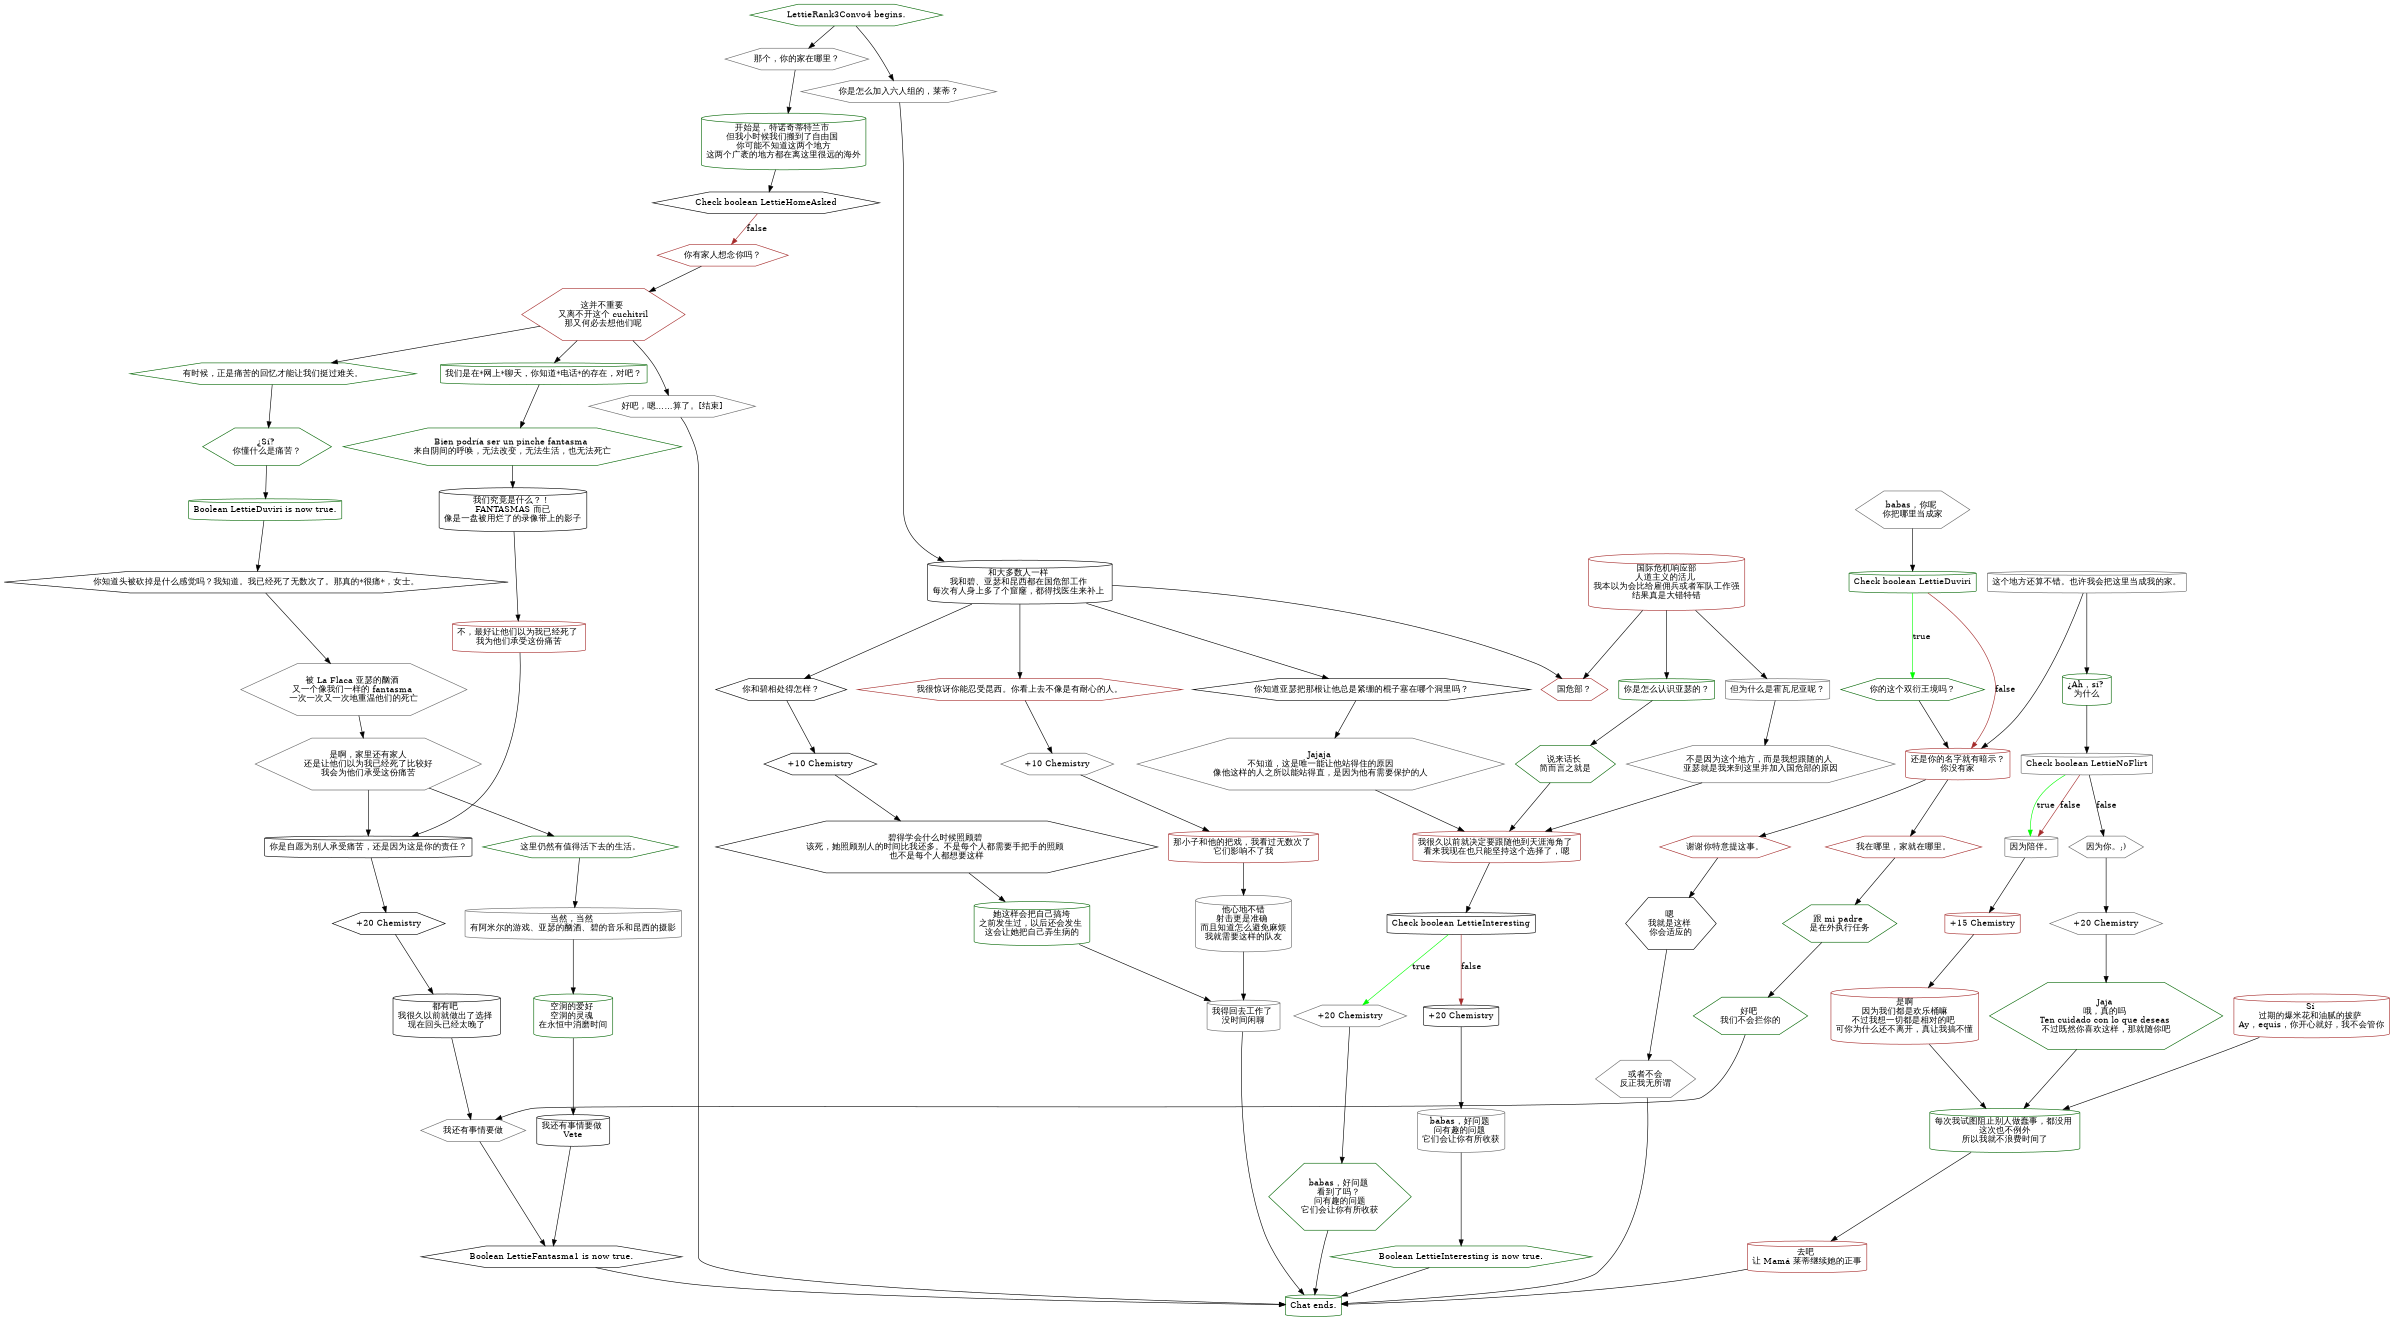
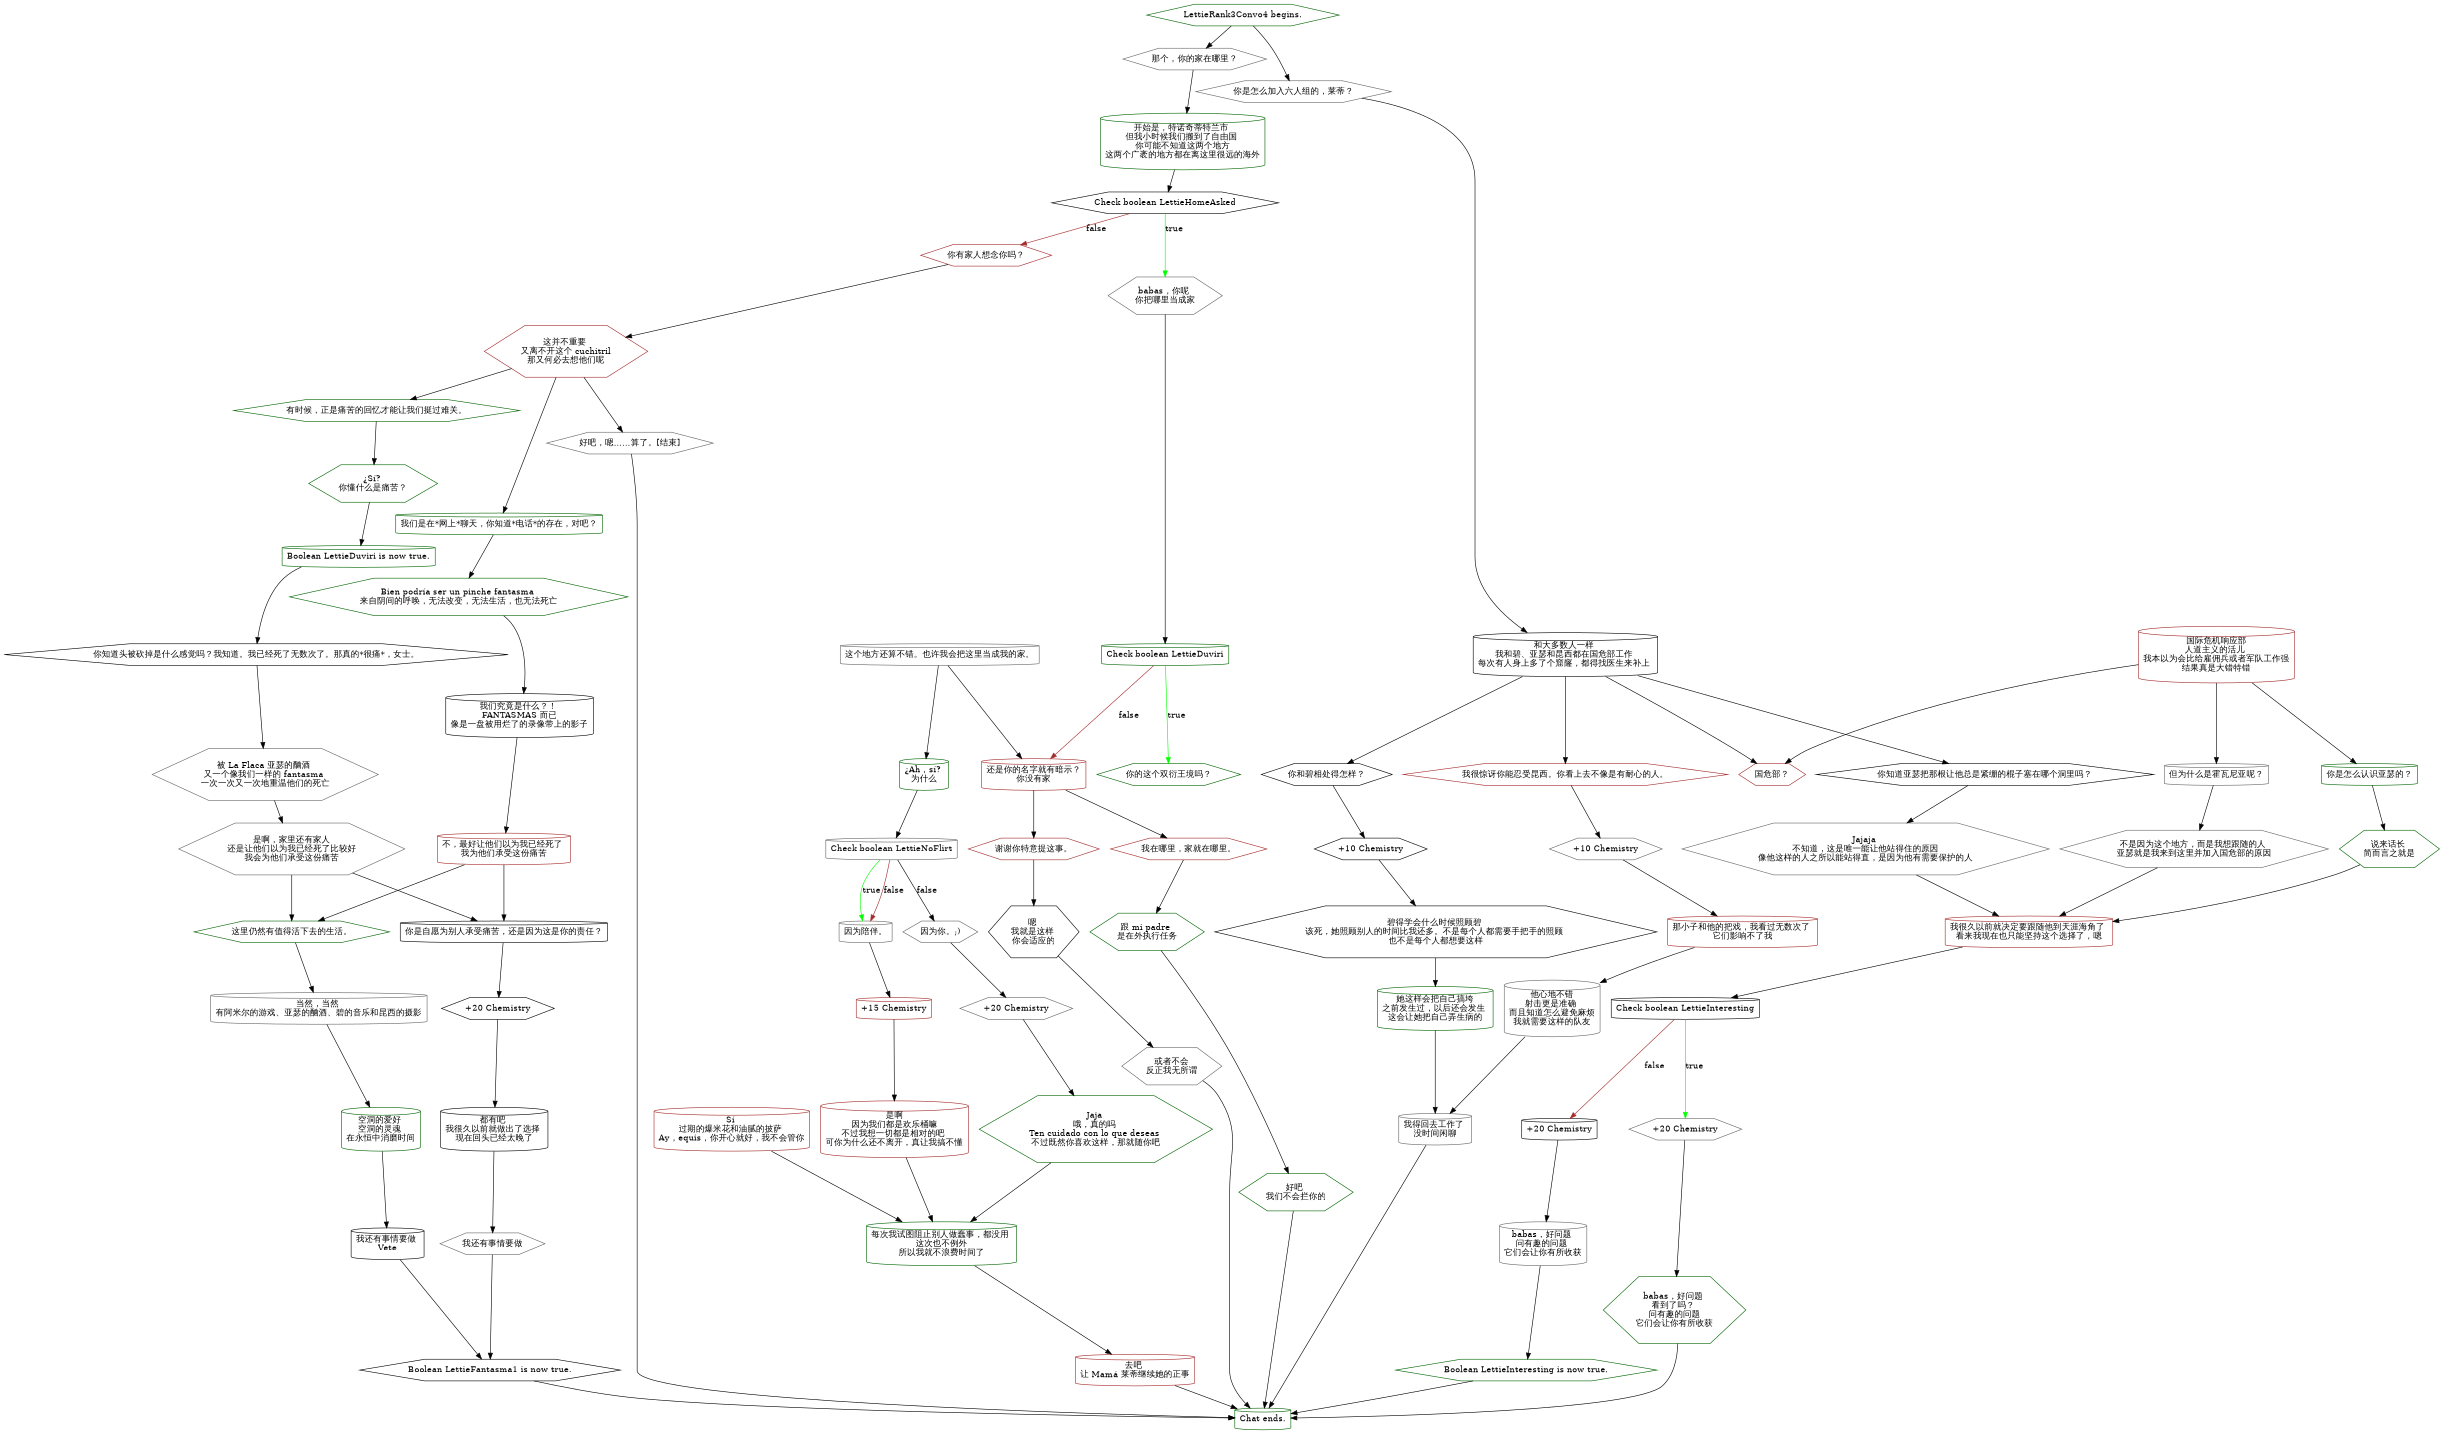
edge "Check boolean LettieHomeAsked" -> "babas，你呢 你把哪里当成家": added, label "true"
edge "你的这个双衍王境吗？" -> "还是你的名字就有暗示？ 你没有家": removed
edge "不，最好让他们以为我已经死了 我为他们承受这份痛苦" -> "这里仍然有值得活下去的生活。": added
edge "好吧 我们不会拦你的" -> "我还有事情要做": now "好吧 我们不会拦你的" -> "Chat ends."
